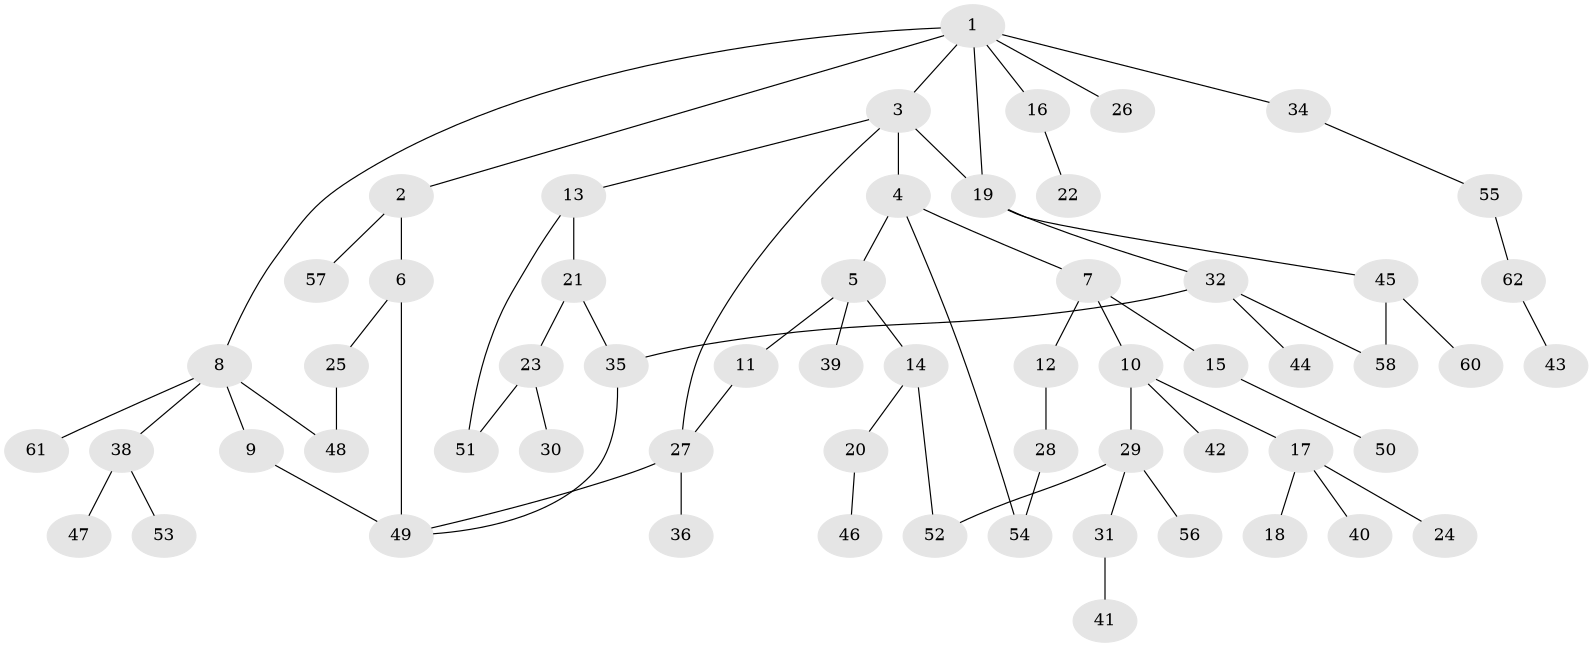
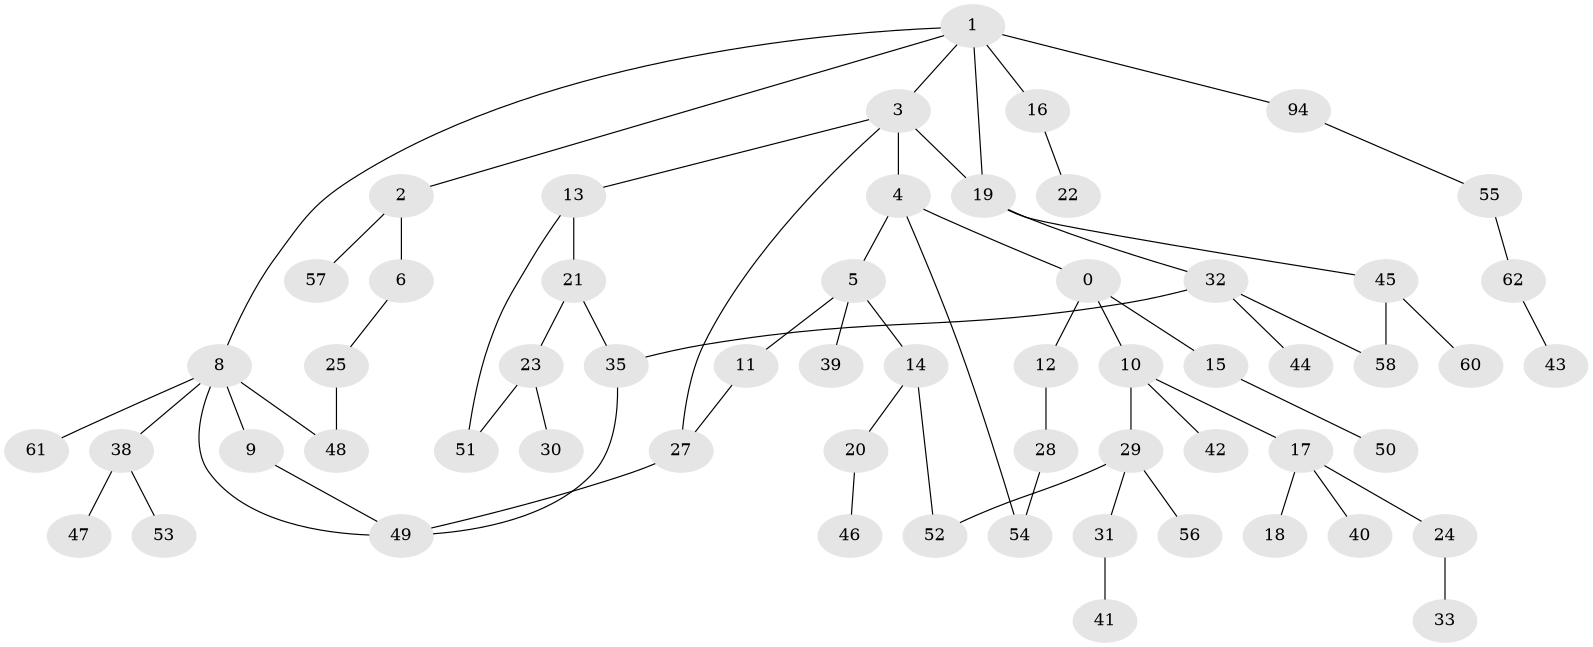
node "26": removed
node "34": label "34" -> "94"
node "7": label "7" -> "0"
edge "6" -- "49": now "8" -- "49"
node "36": removed
node "33": added
